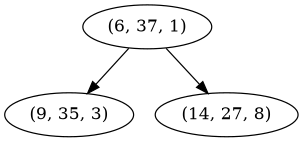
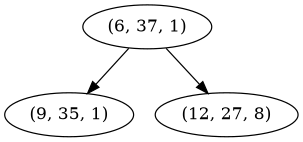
node "(9, 35, 3)": label "(9, 35, 3)" -> "(9, 35, 1)"
node "(14, 27, 8)": label "(14, 27, 8)" -> "(12, 27, 8)"
